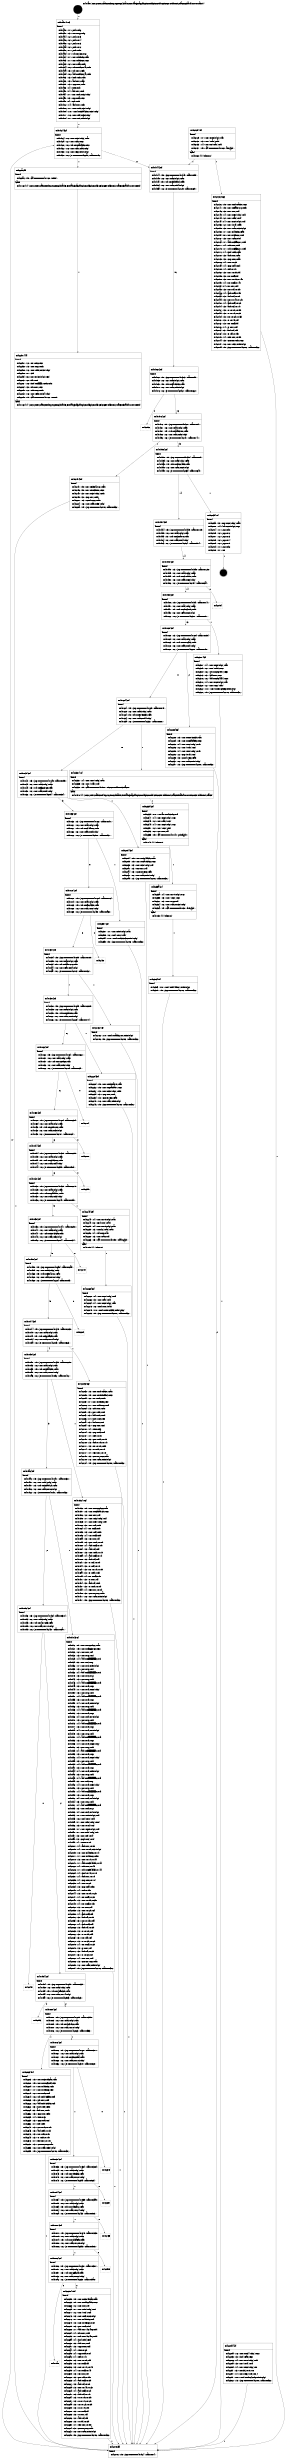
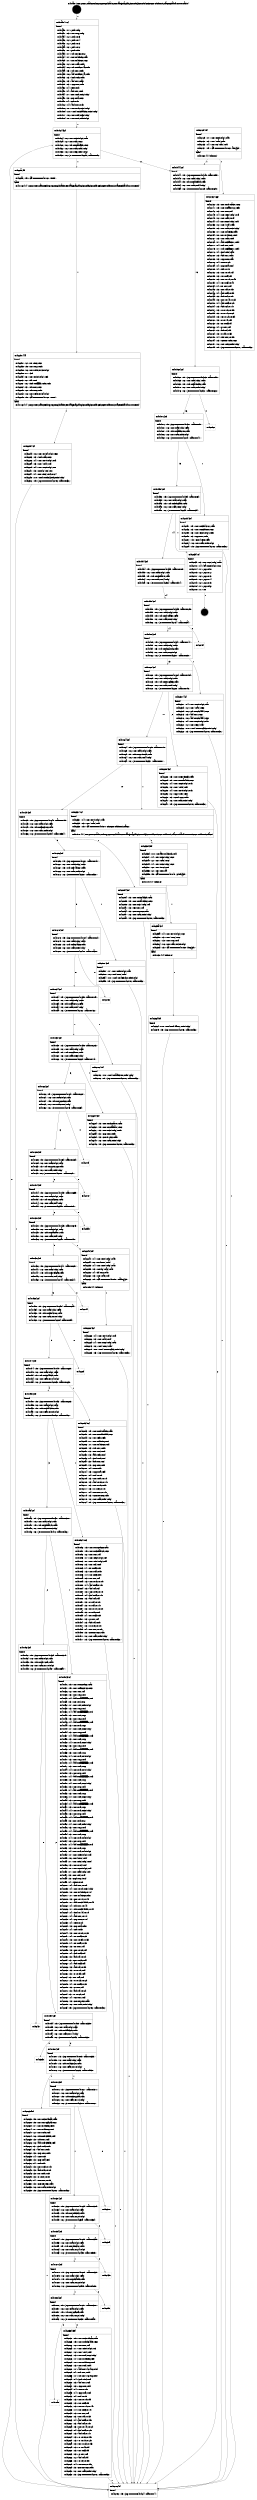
edge "0x4022b1 [44]" -> "0x4022dd [42]": added, label "1"
